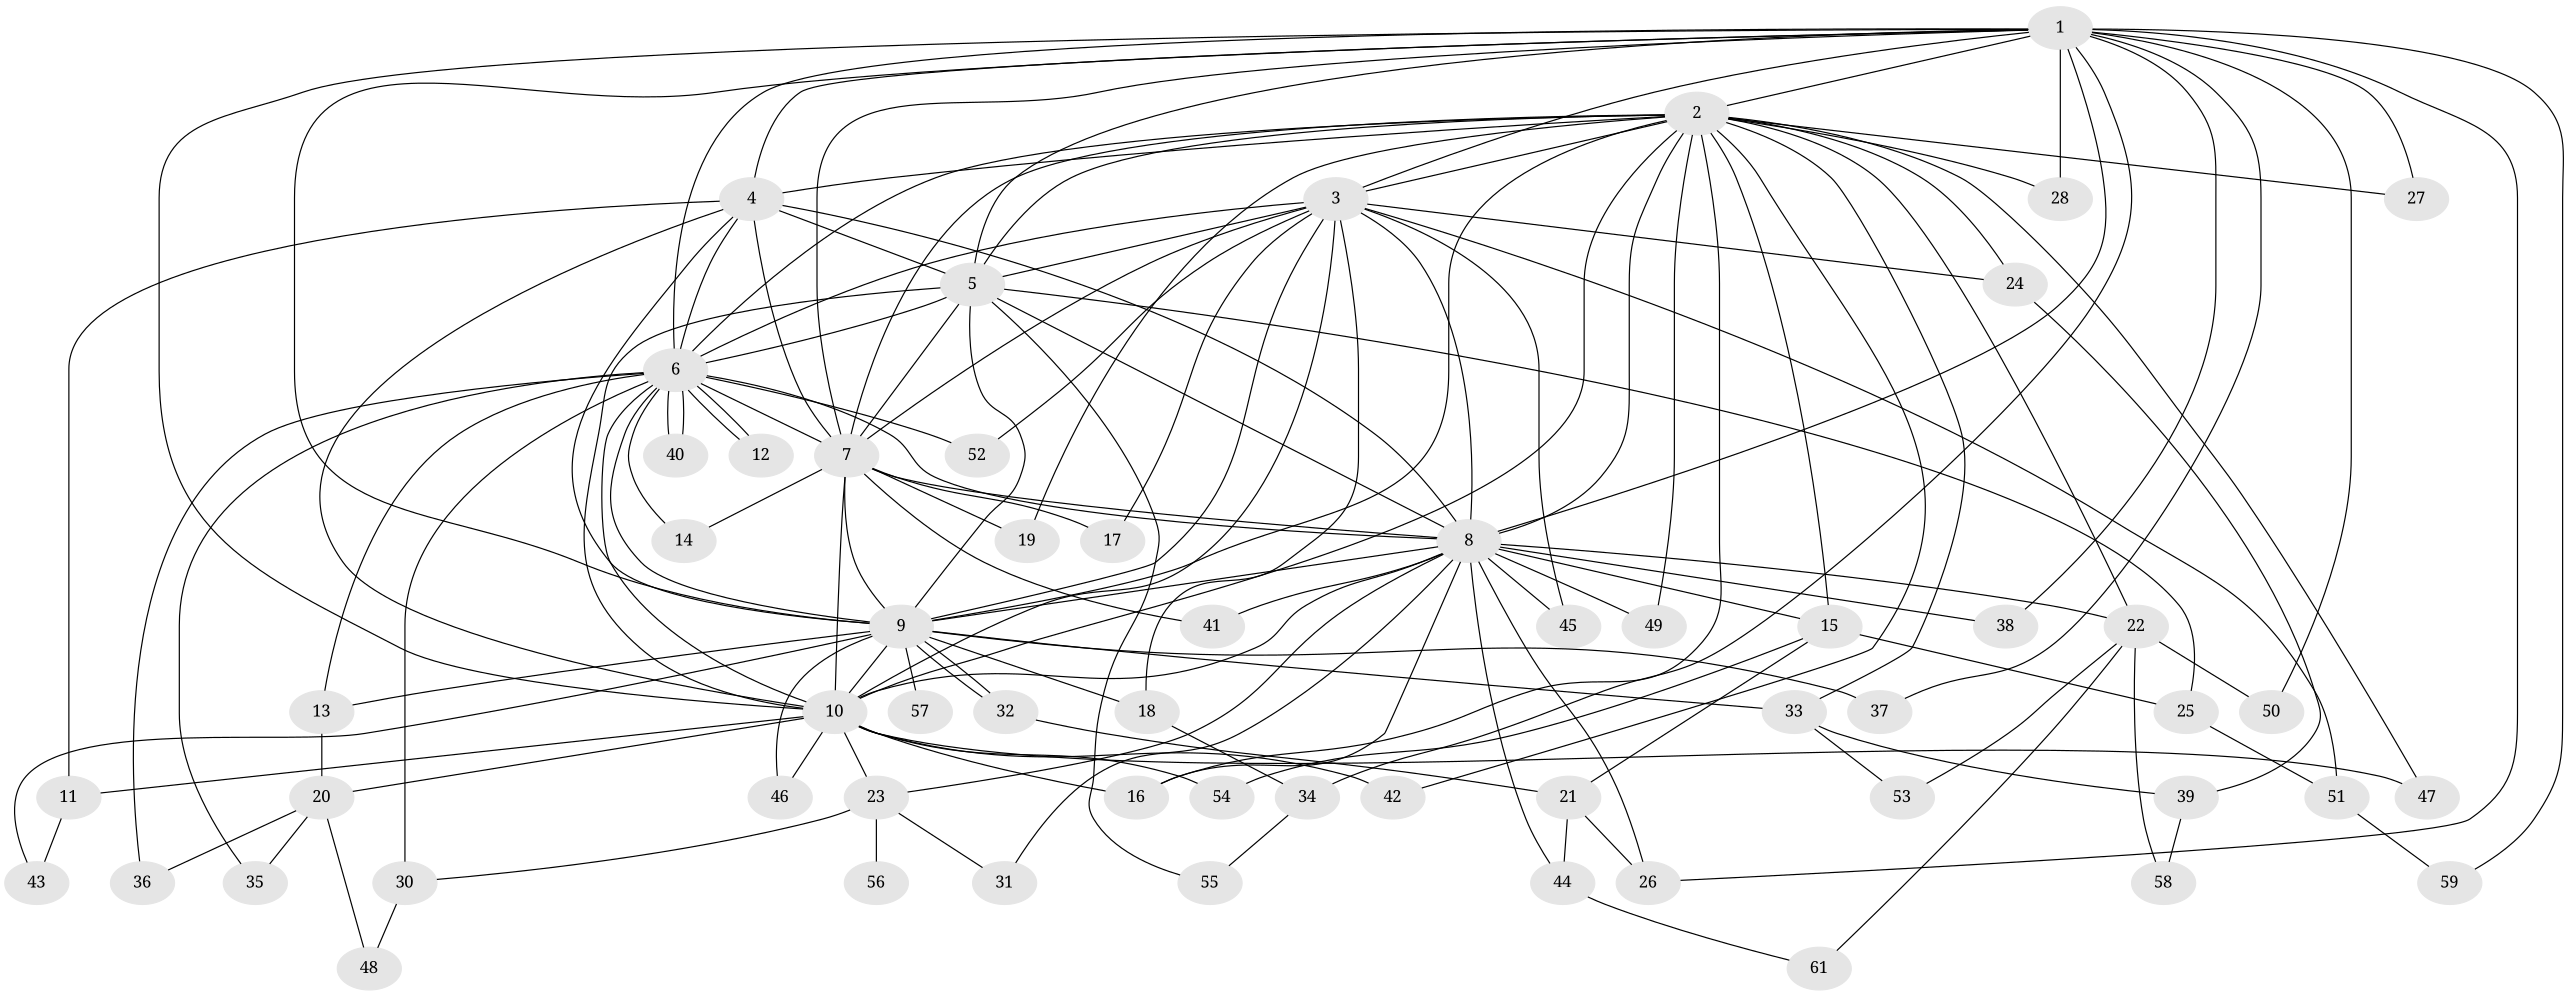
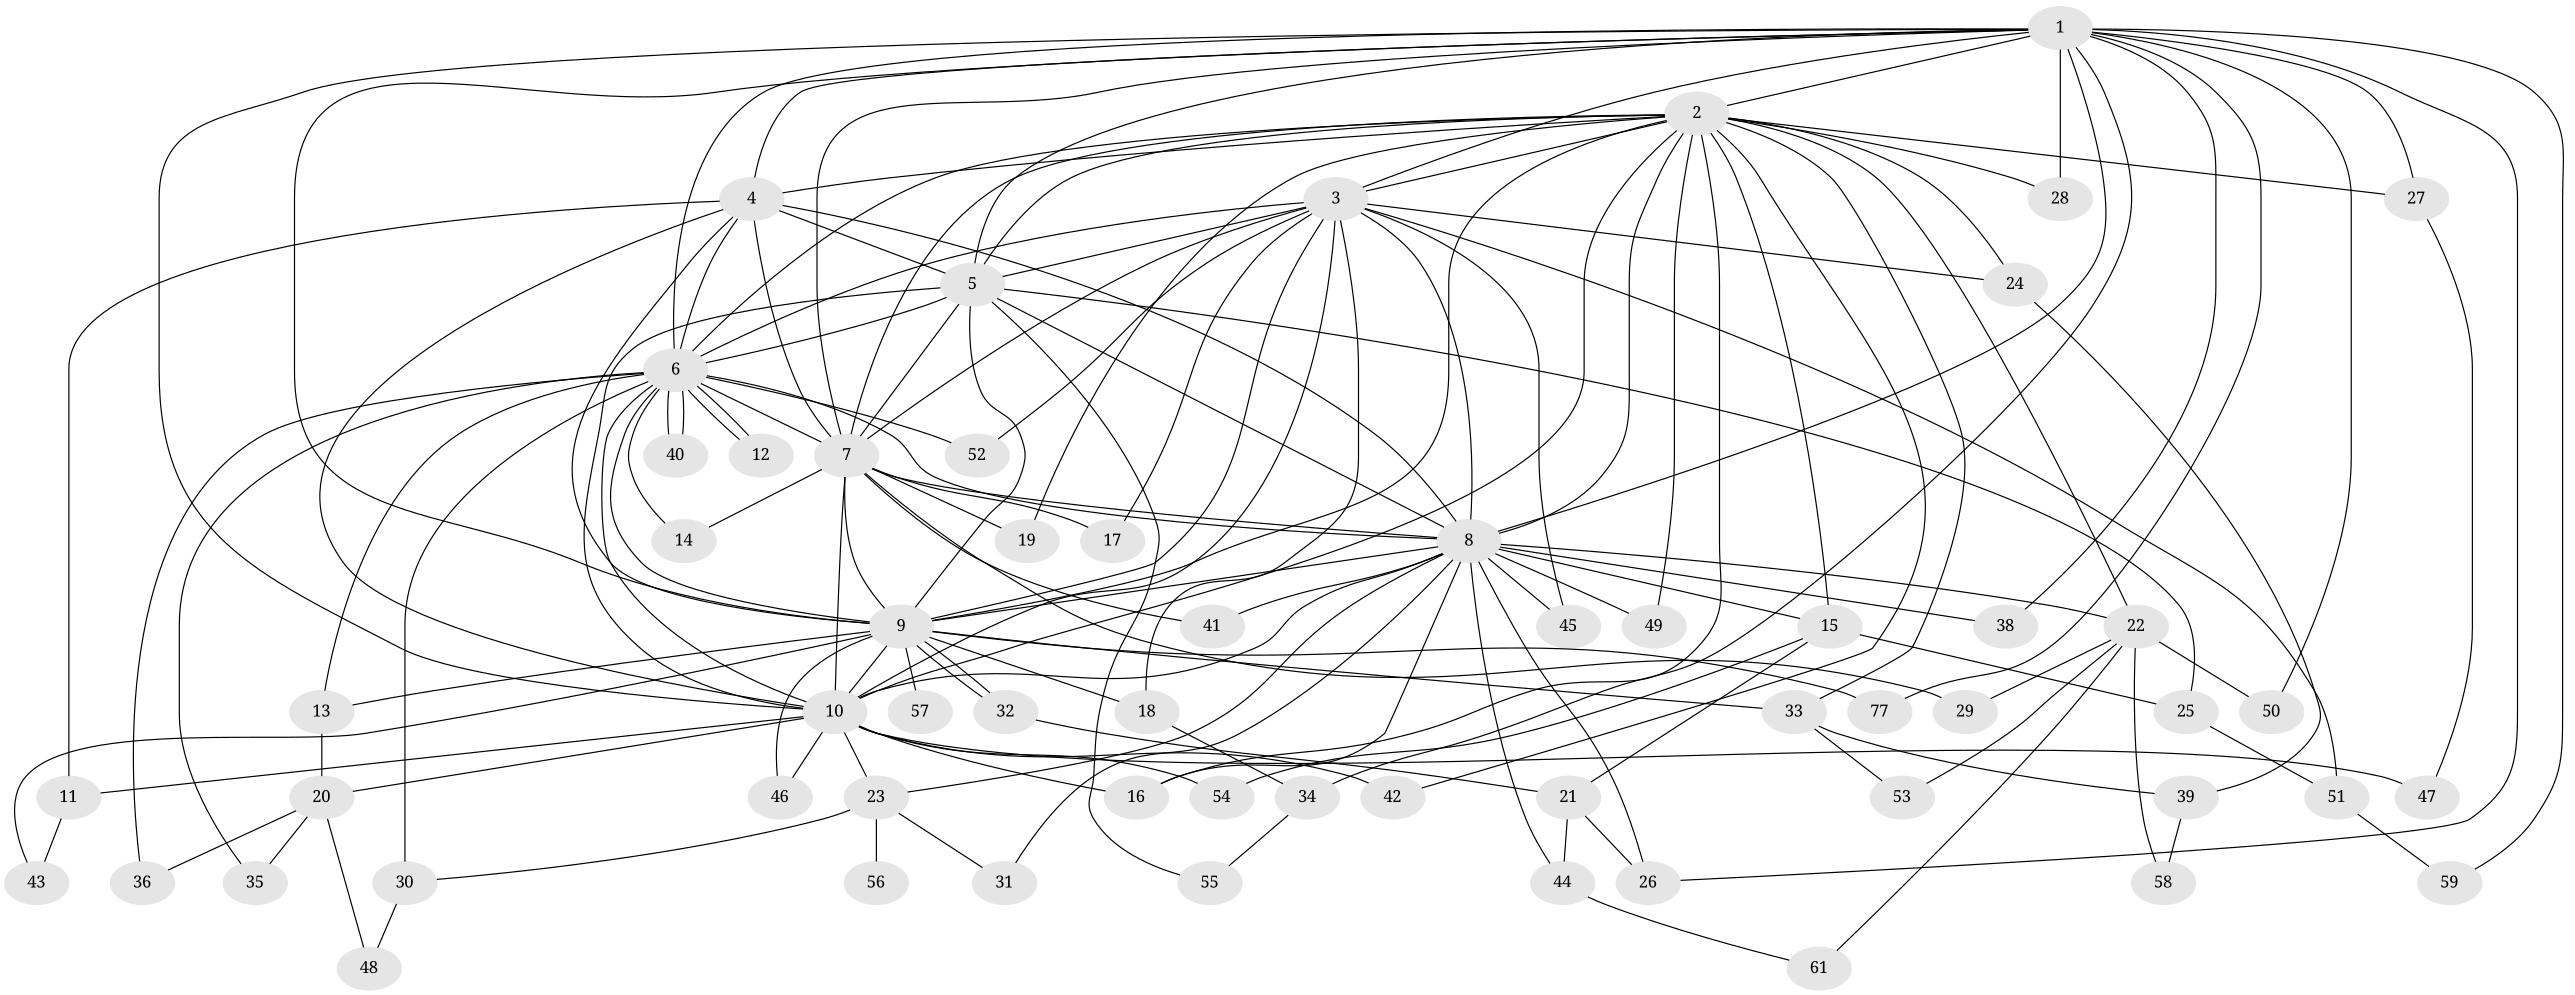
edge "2" -- "47": now "27" -- "47"
node "37": label "37" -> "77"
node "29": added
